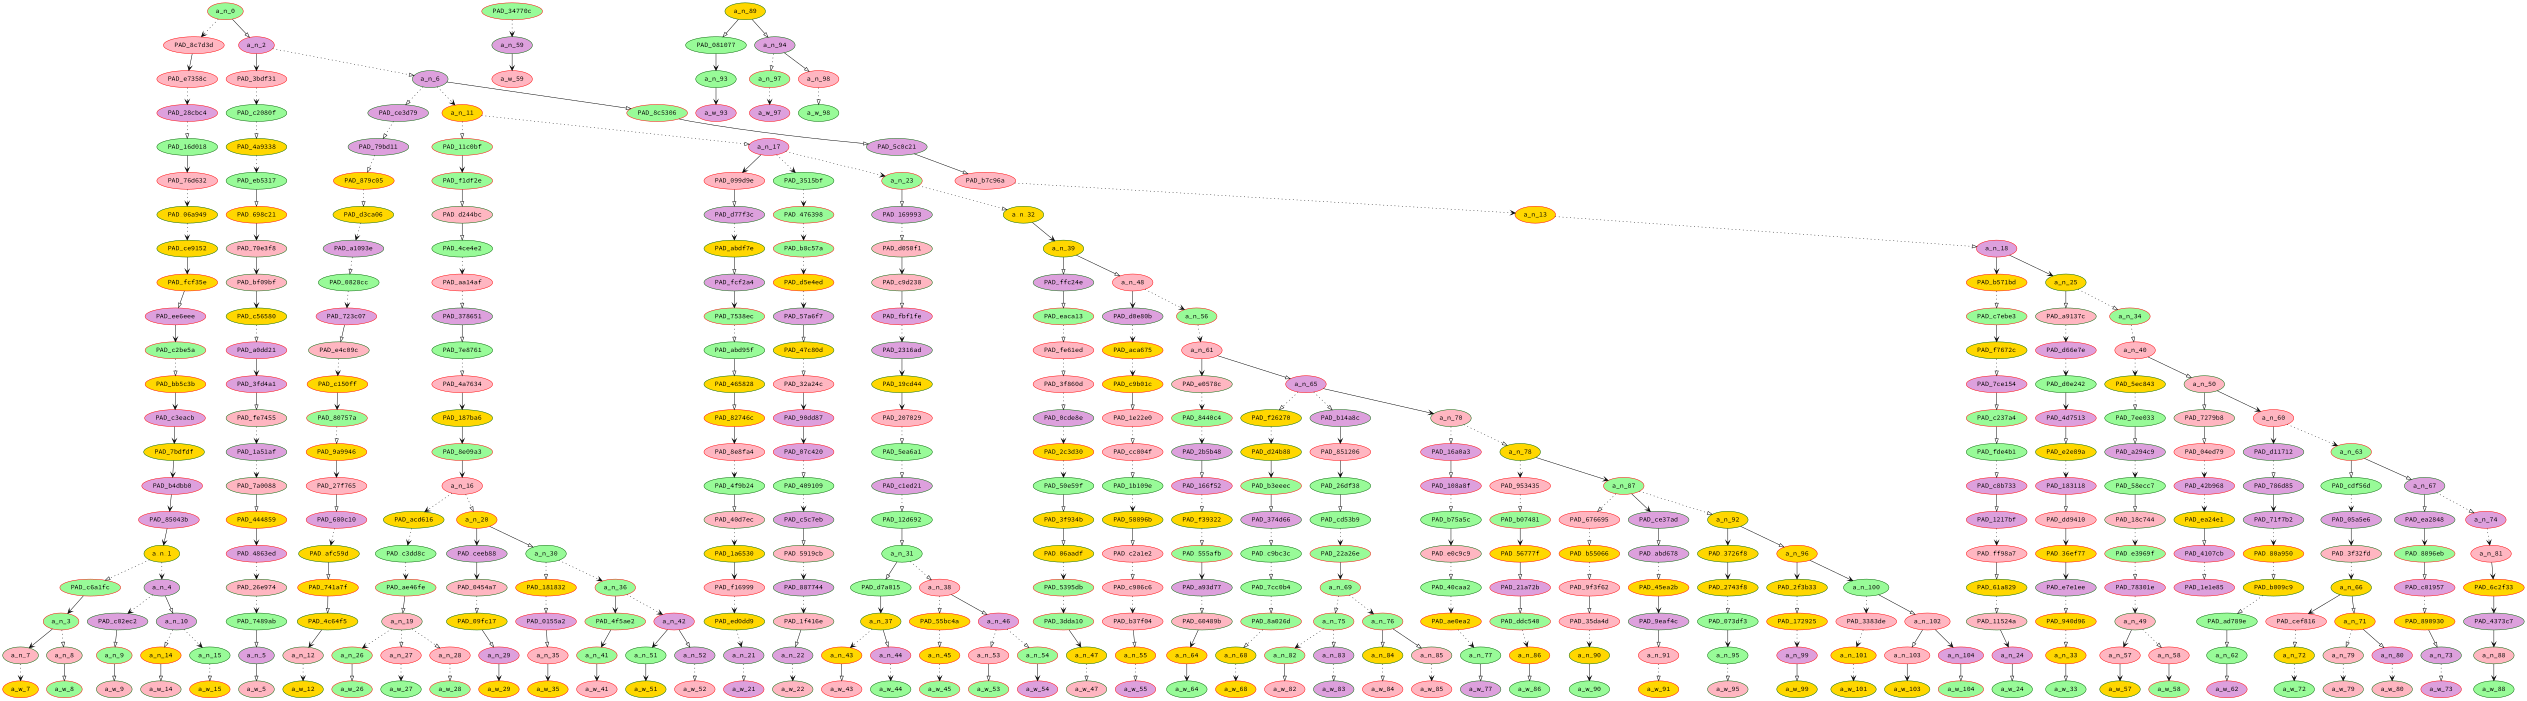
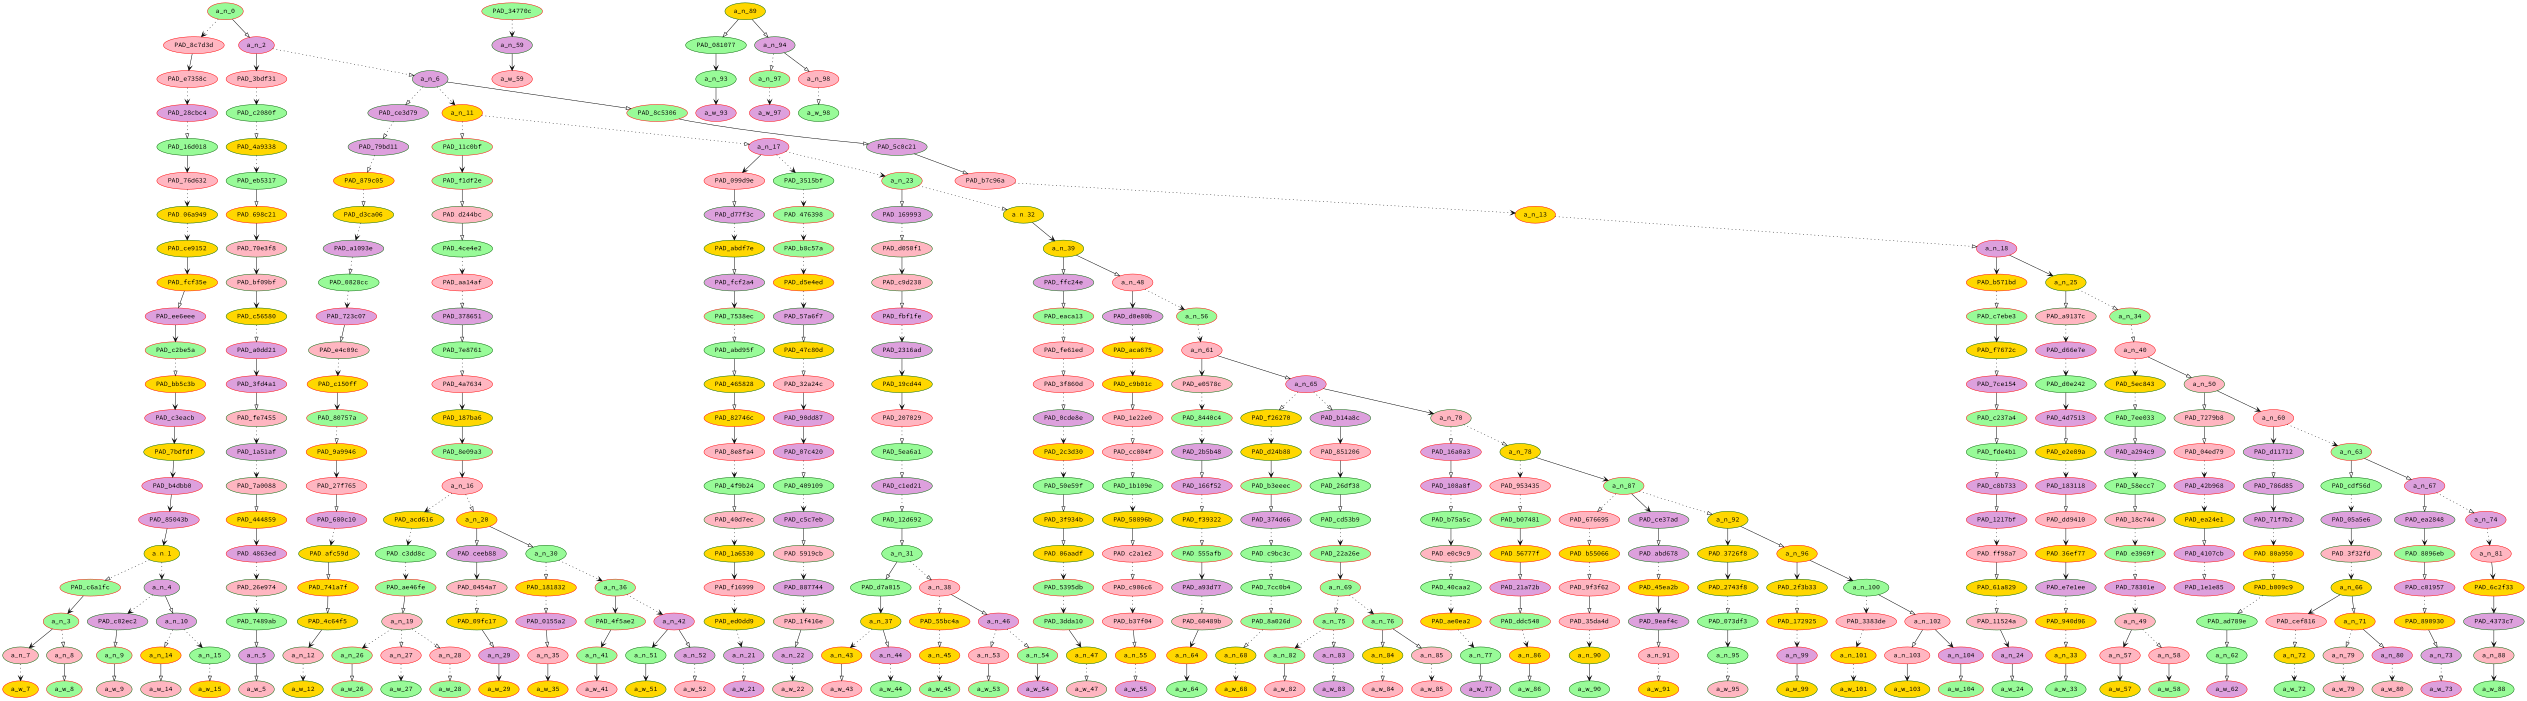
node "a_n_67": color darkgreen -> red
edge "a_n_20" -> "PAD_ceeb88": arrowhead vee -> onormal
